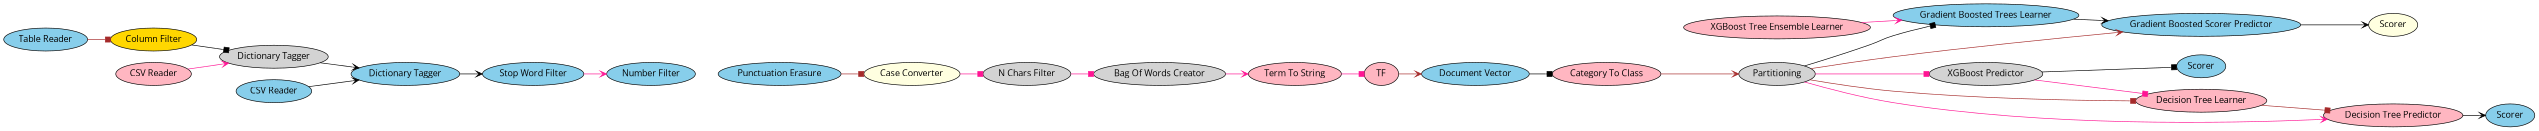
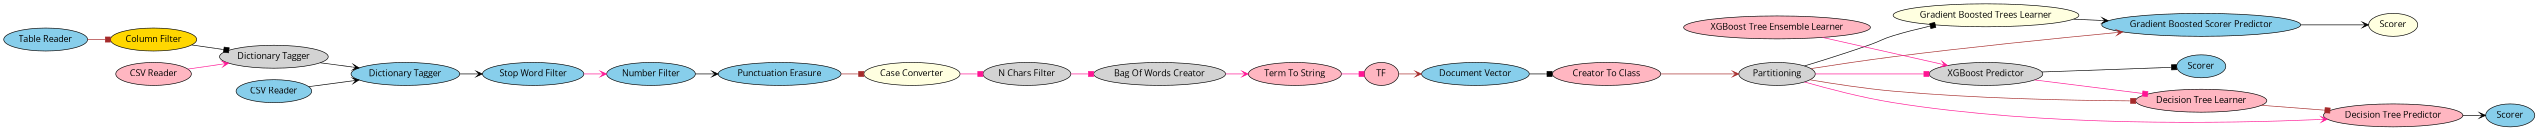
node "Gradient Boosted Trees Learner": fillcolor skyblue -> lightyellow
edge "XGBoost Tree Ensemble Learner" -> "Gradient Boosted Trees Learner": now "XGBoost Tree Ensemble Learner" -> "XGBoost Predictor"
edge "Number Filter" -> "Punctuation Erasure": added
node "Category To Class": label "Category To Class" -> "Creator To Class"
